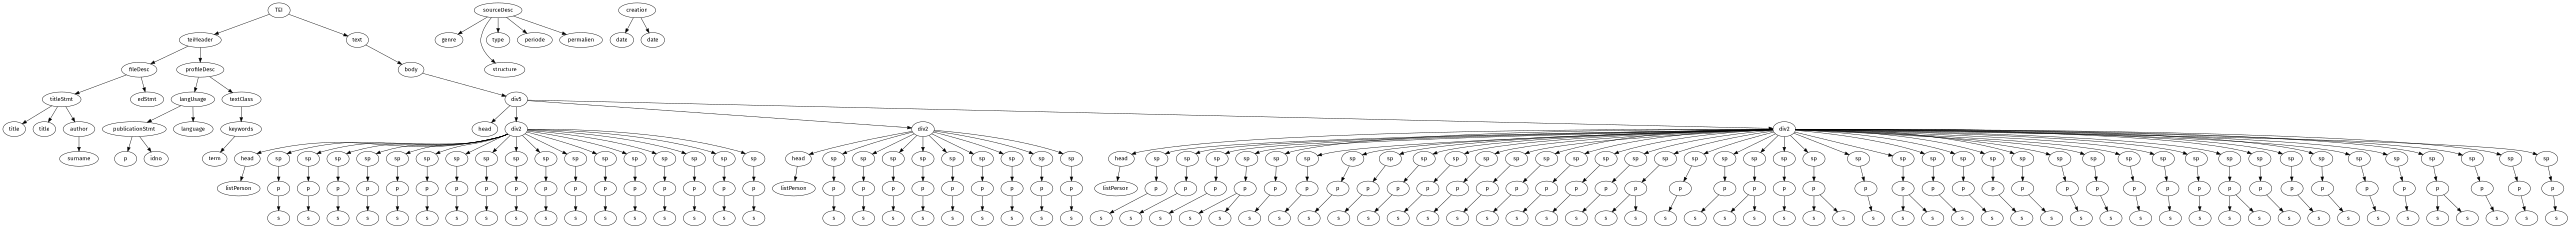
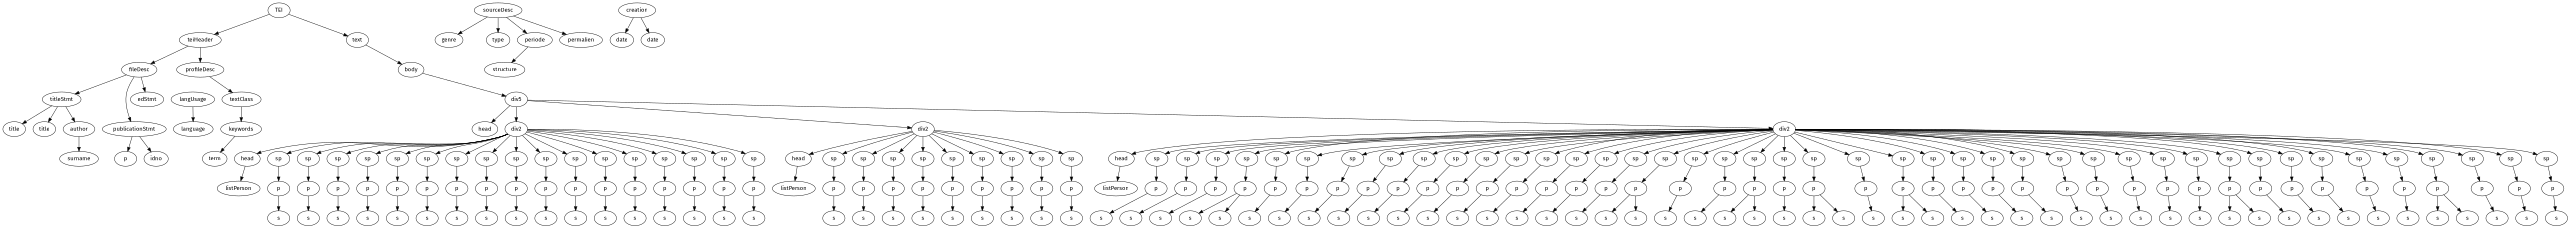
edge "sourceDesc" -> "structure": now "periode" -> "structure"
edge "profileDesc" -> "langUsage": removed
edge "langUsage" -> "publicationStmt": now "fileDesc" -> "publicationStmt"
